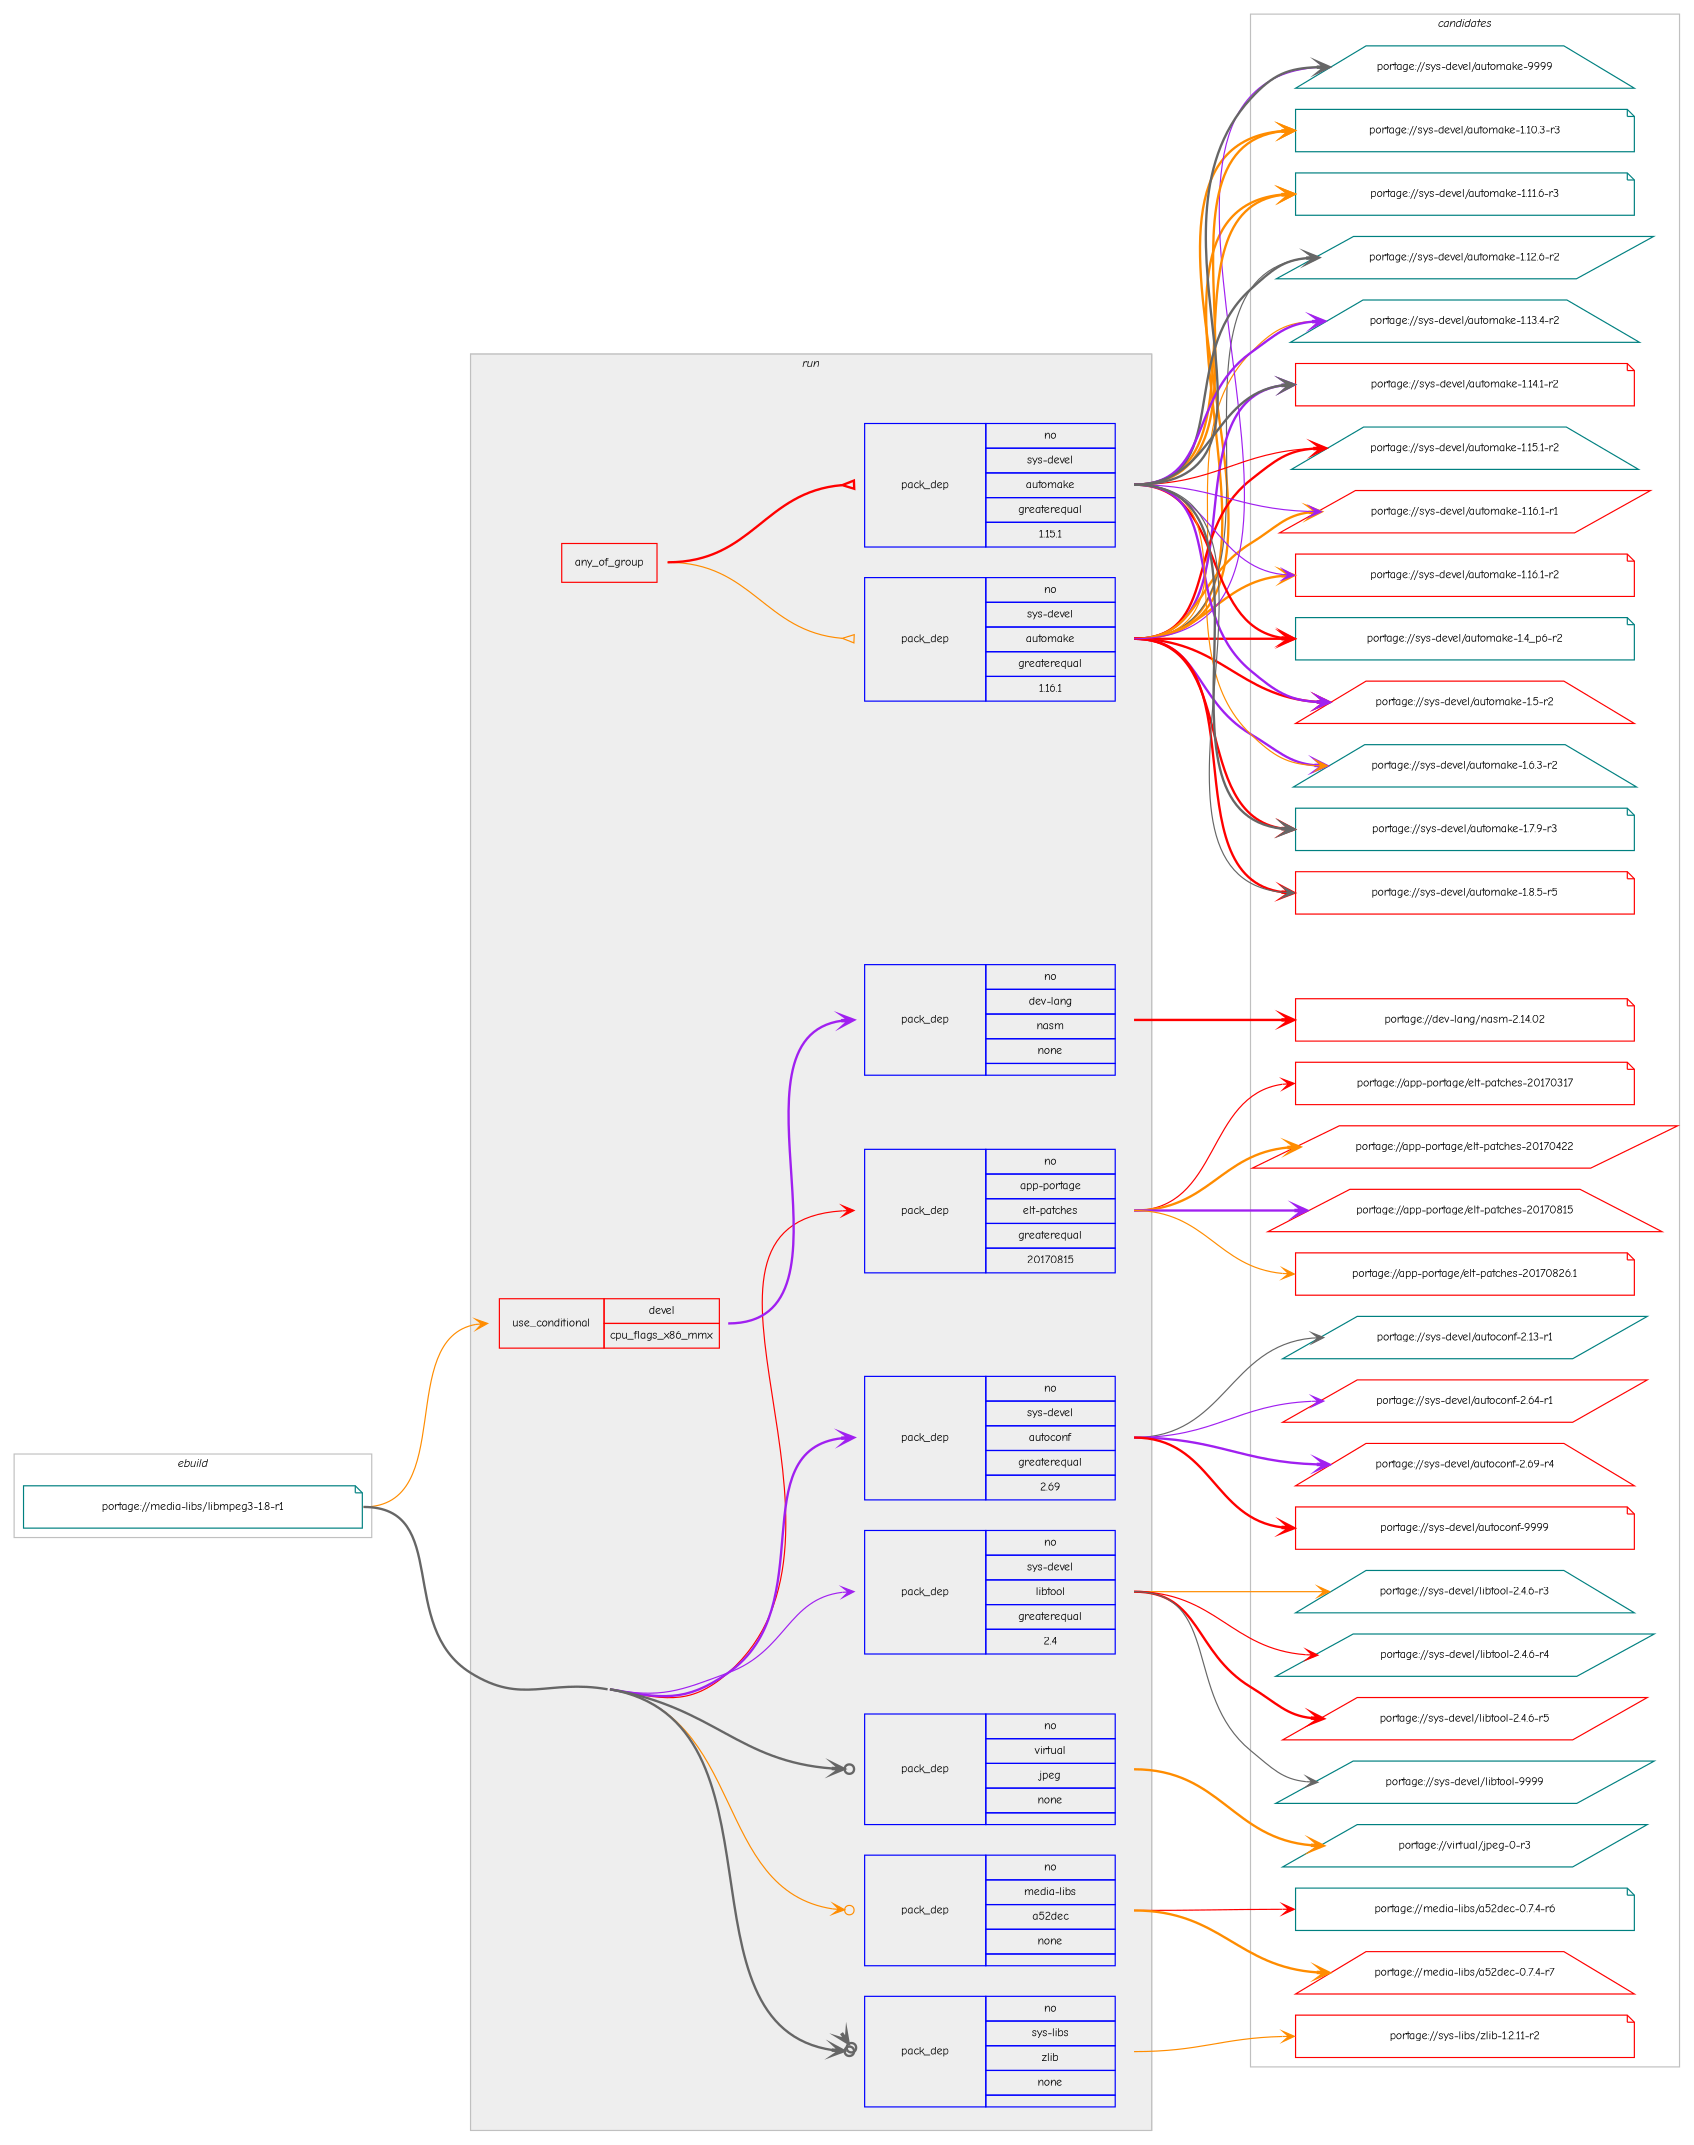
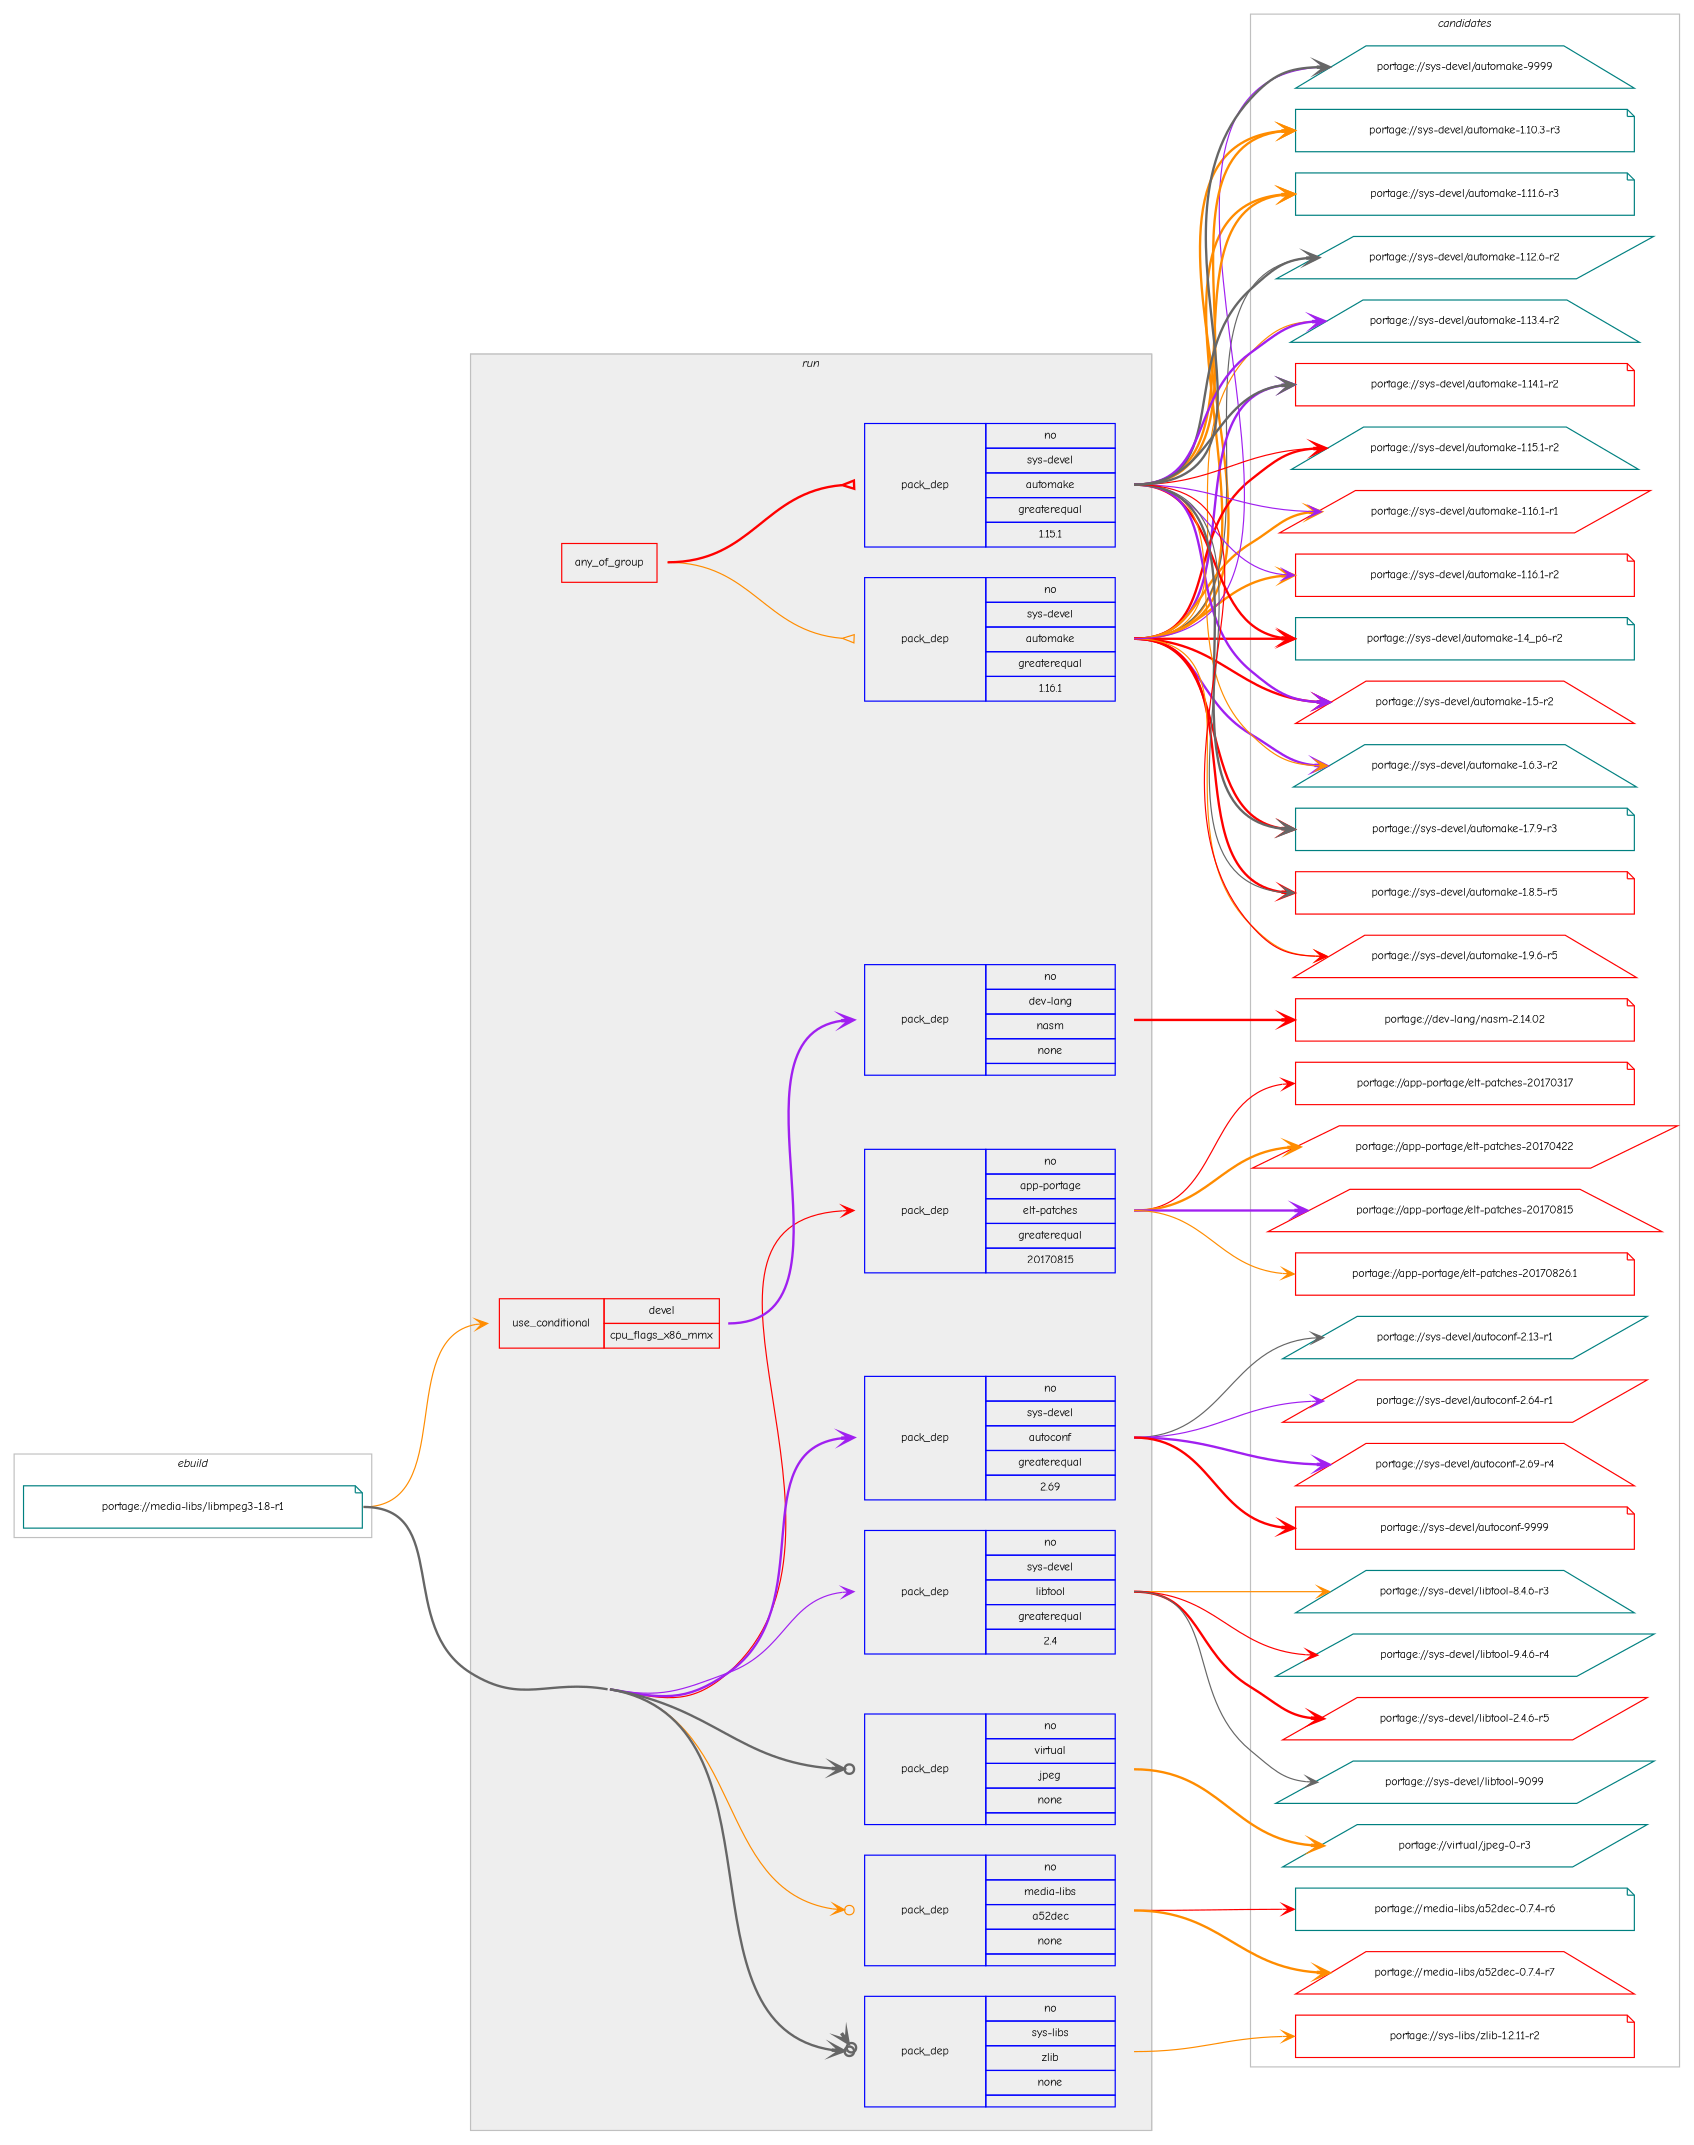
node "portage://sys-devel/automake-1.9.6-r5": added
node "portage://sys-devel/libtool-2.4.6-r3": label "portage://sys-devel/libtool-2.4.6-r3" -> "portage://sys-devel/libtool-8.4.6-r3"
node "portage://sys-devel/libtool-2.4.6-r4": label "portage://sys-devel/libtool-2.4.6-r4" -> "portage://sys-devel/libtool-9.4.6-r4"
node "portage://sys-devel/libtool-9999": label "portage://sys-devel/libtool-9999" -> "portage://sys-devel/libtool-9099"
